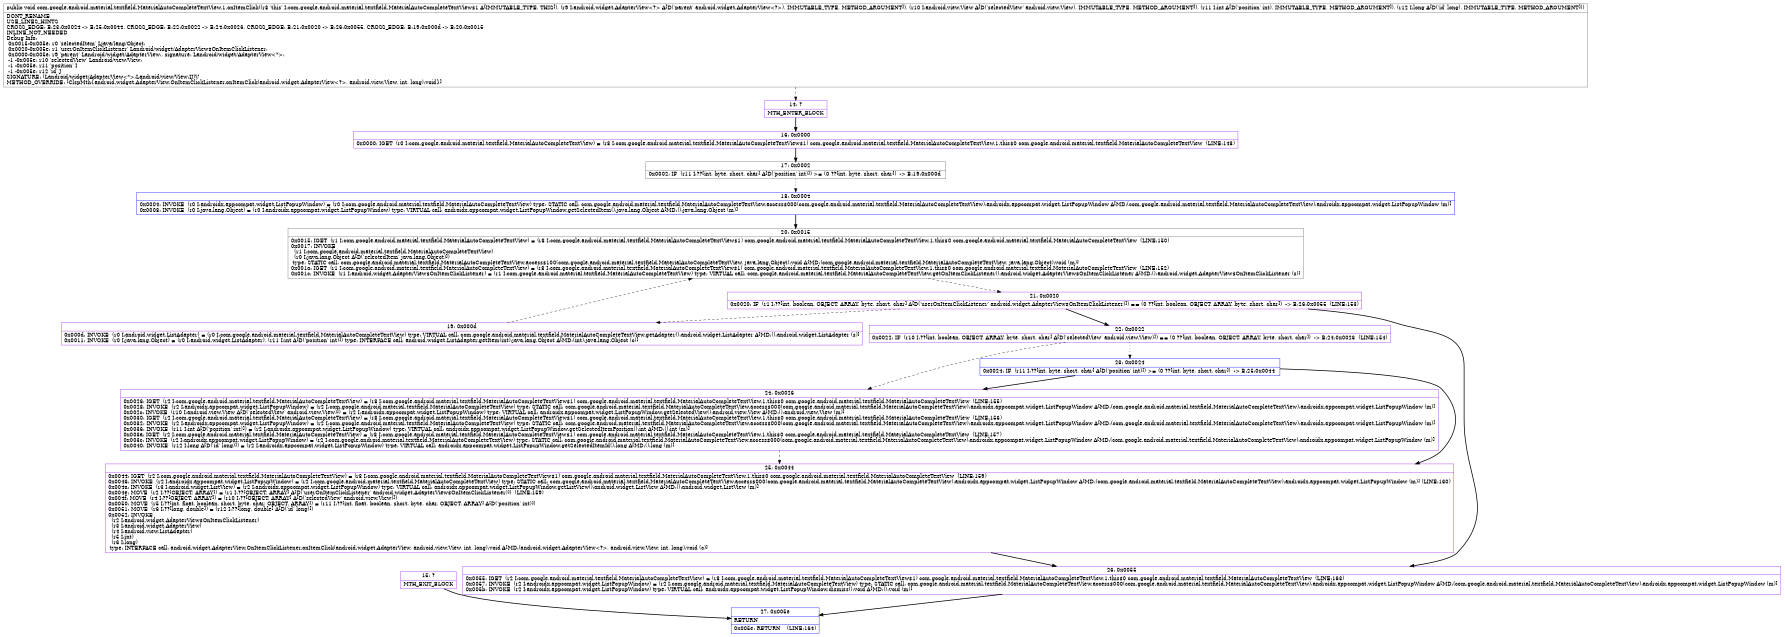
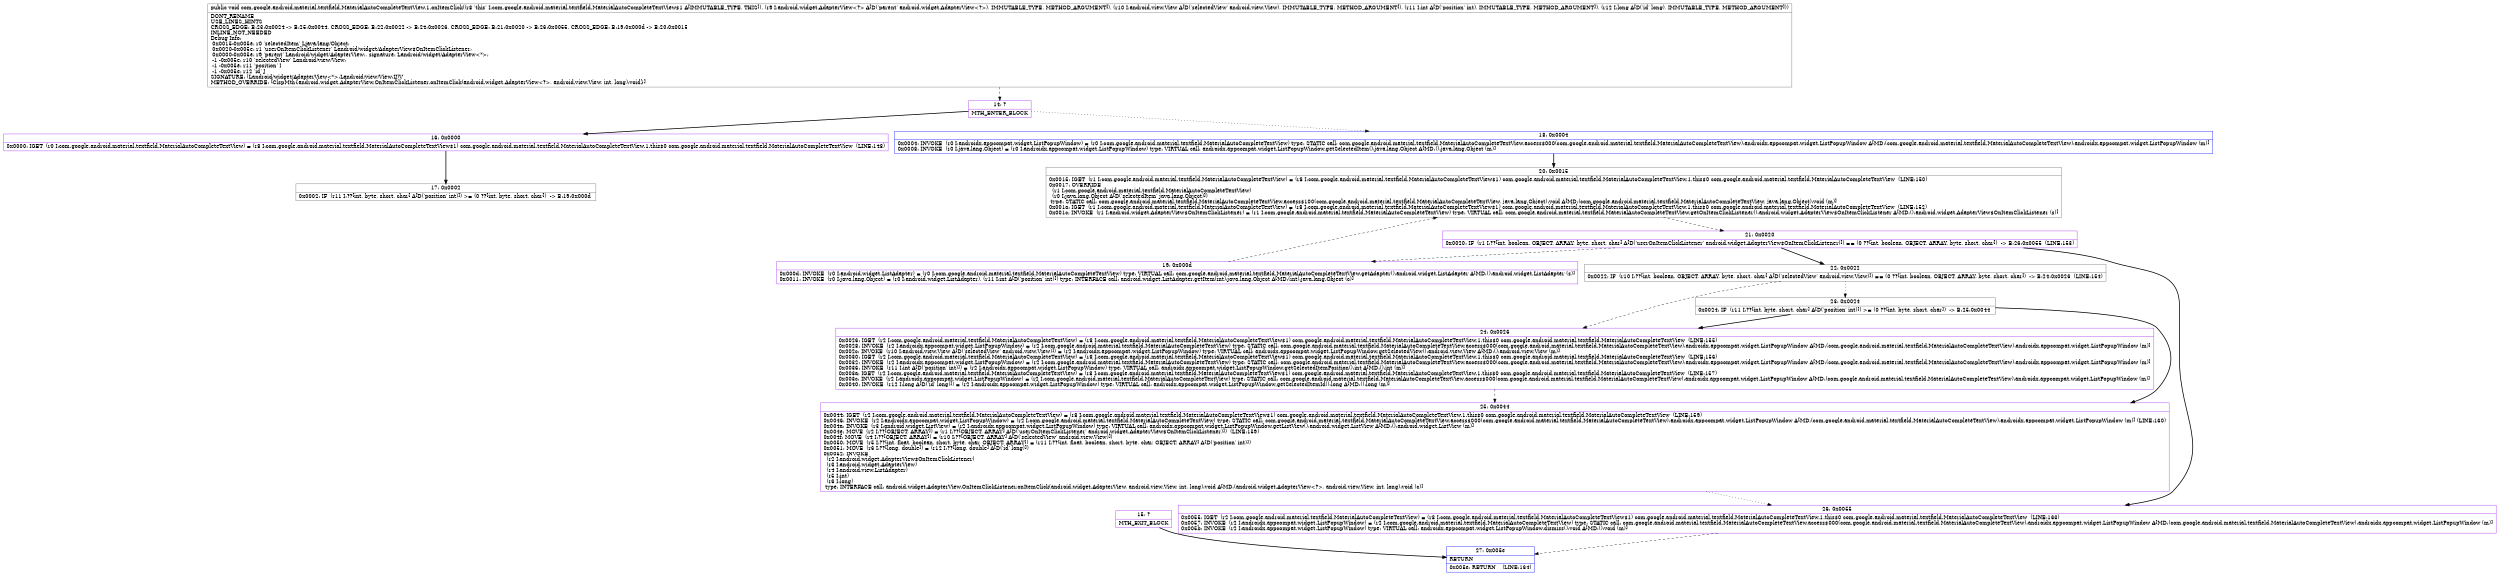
edge "17: 0x0002" -> "18: 0x0004": now "14: ?" -> "18: 0x0004"
node "20: 0x0015": text "0x0017: INVOKE" -> "0x0017: OVERRIDE"
node "22: 0x0022": color purple -> gray40
node "23: 0x0024": color blue -> gray40
edge "25: 0x0044" -> "26: 0x0055": style bold -> dotted
edge "26: 0x0055" -> "27: 0x005e": style bold -> dashed
